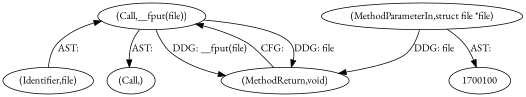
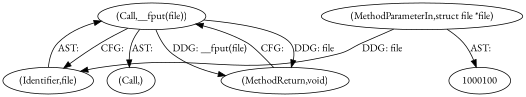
edge "(Call,__fput(file))" -> "(Identifier,file)": added, label "CFG:"
edge "(MethodParameterIn,struct file *file)" -> "(MethodReturn,void)": now "(MethodParameterIn,struct file *file)" -> "(Identifier,file)"
node "1700100": label "1700100" -> "1000100"
